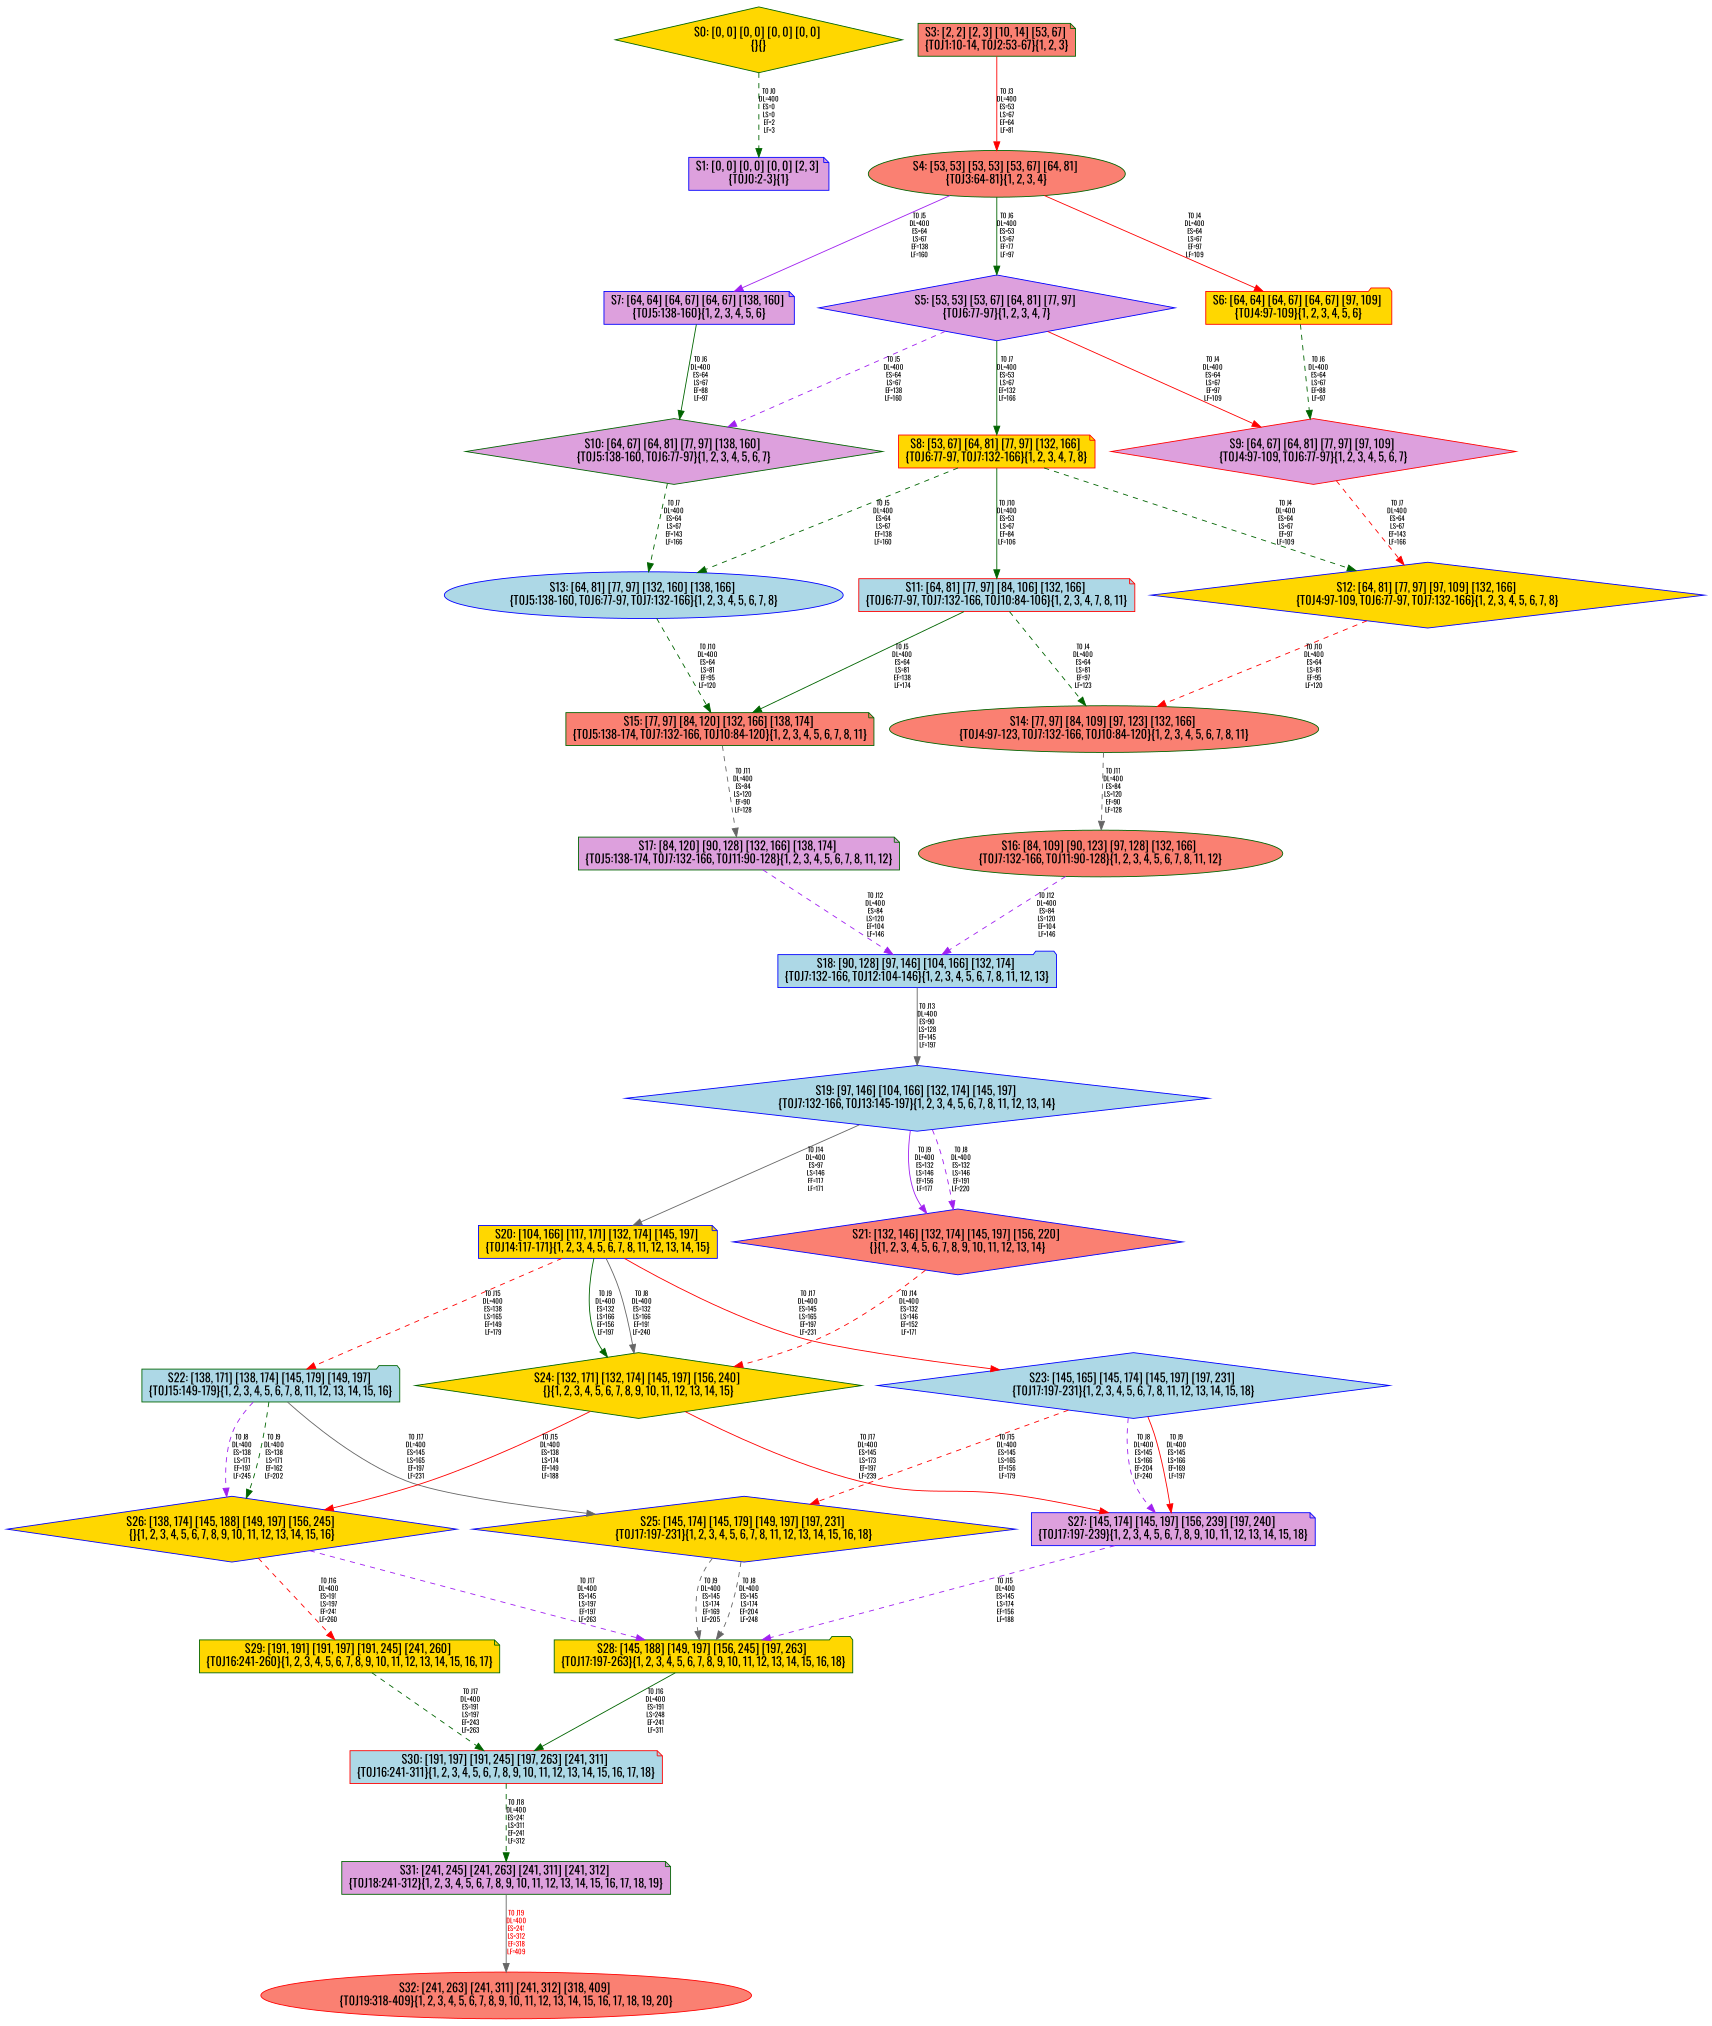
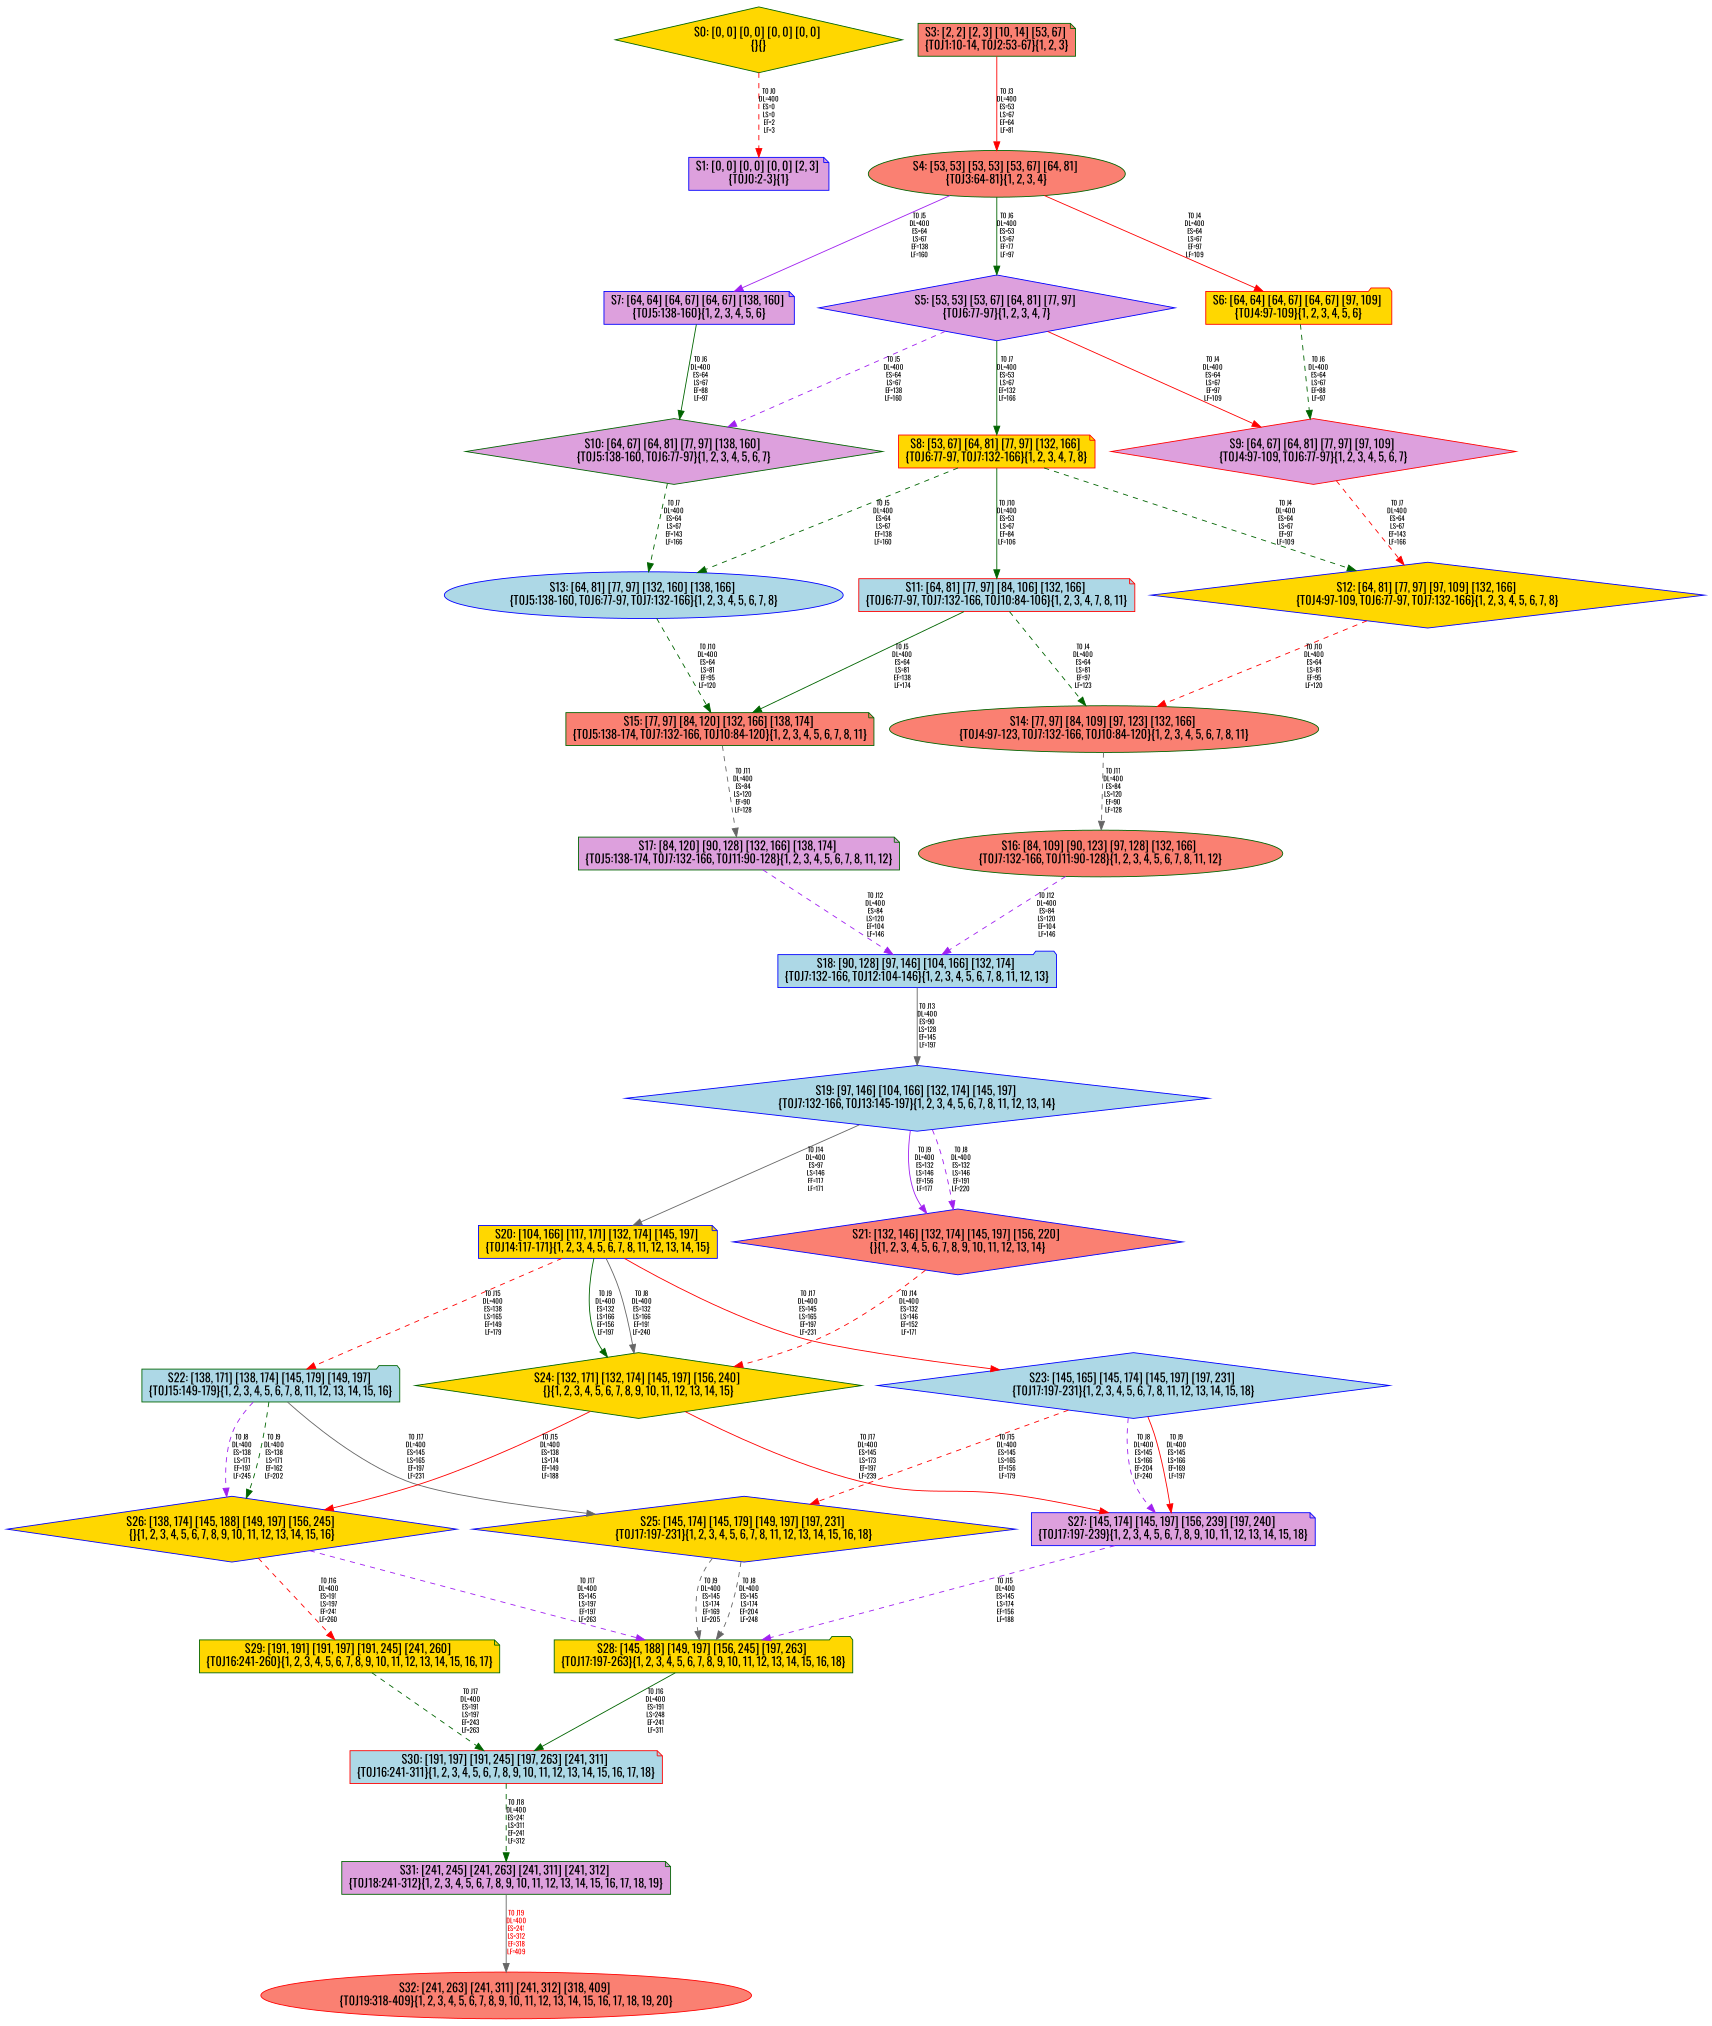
edge "S0: [0, 0] [0, 0] [0, 0] [0, 0] {}{}" -> "S1: [0, 0] [0, 0] [0, 0] [2, 3] {T0J0:2-3}{1}": color darkgreen -> red
